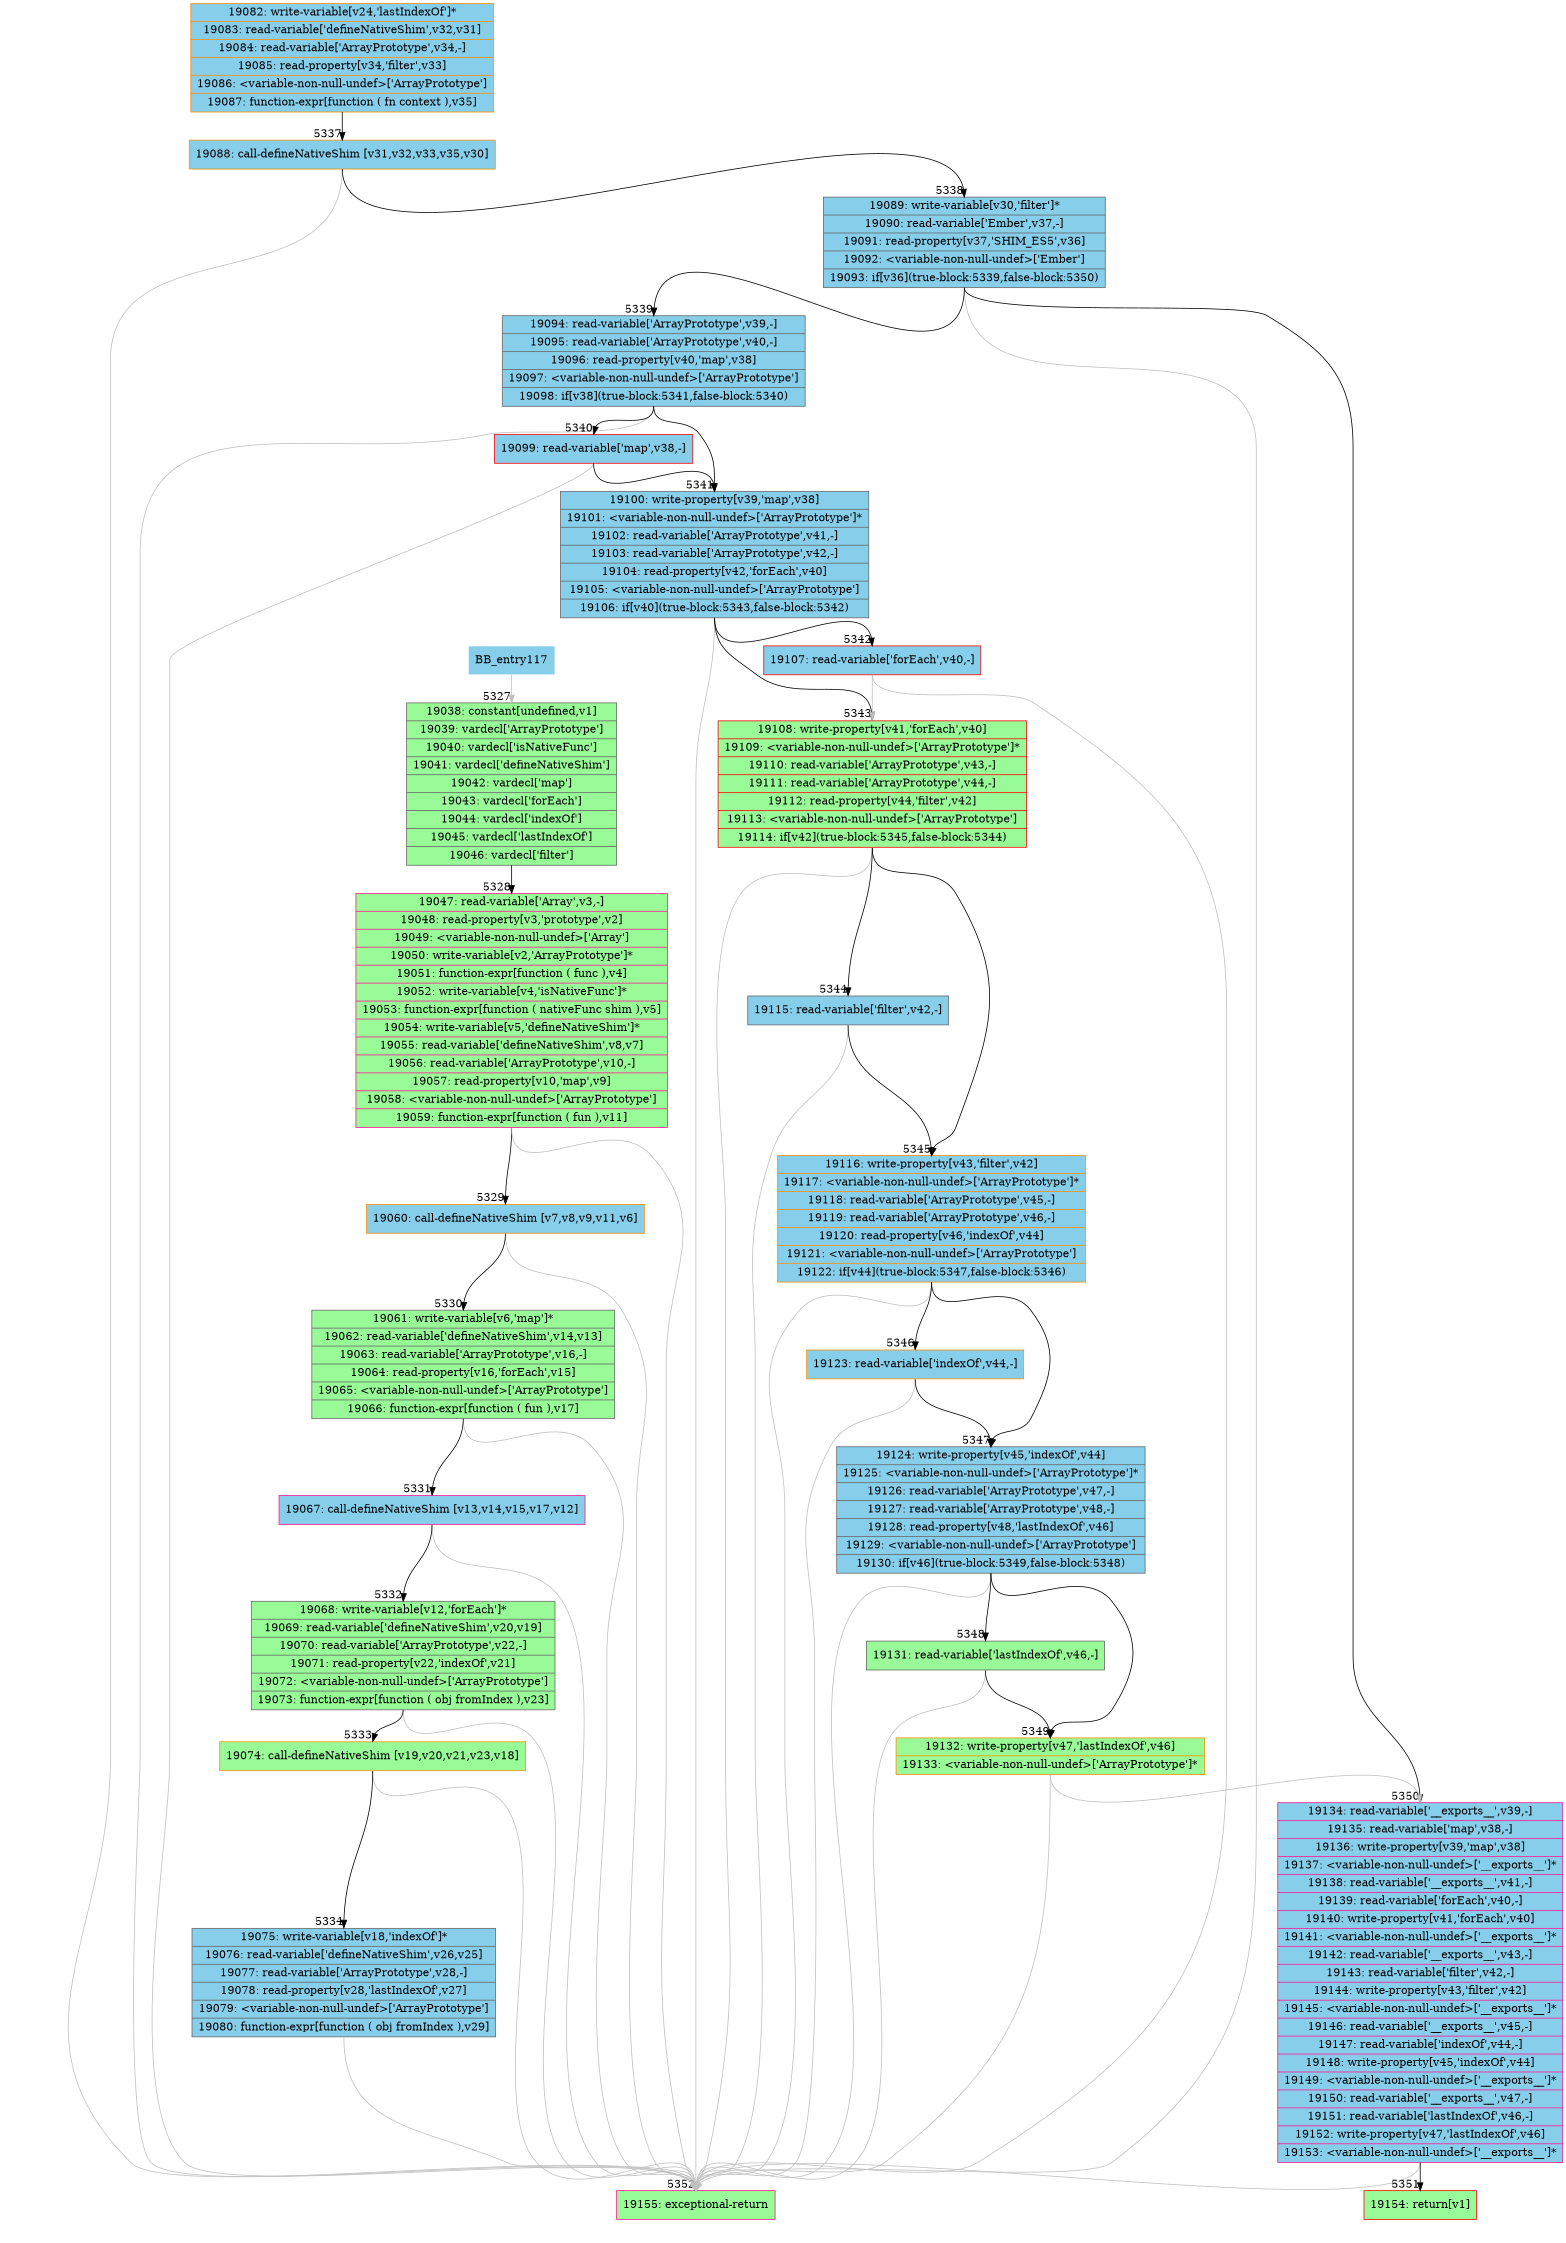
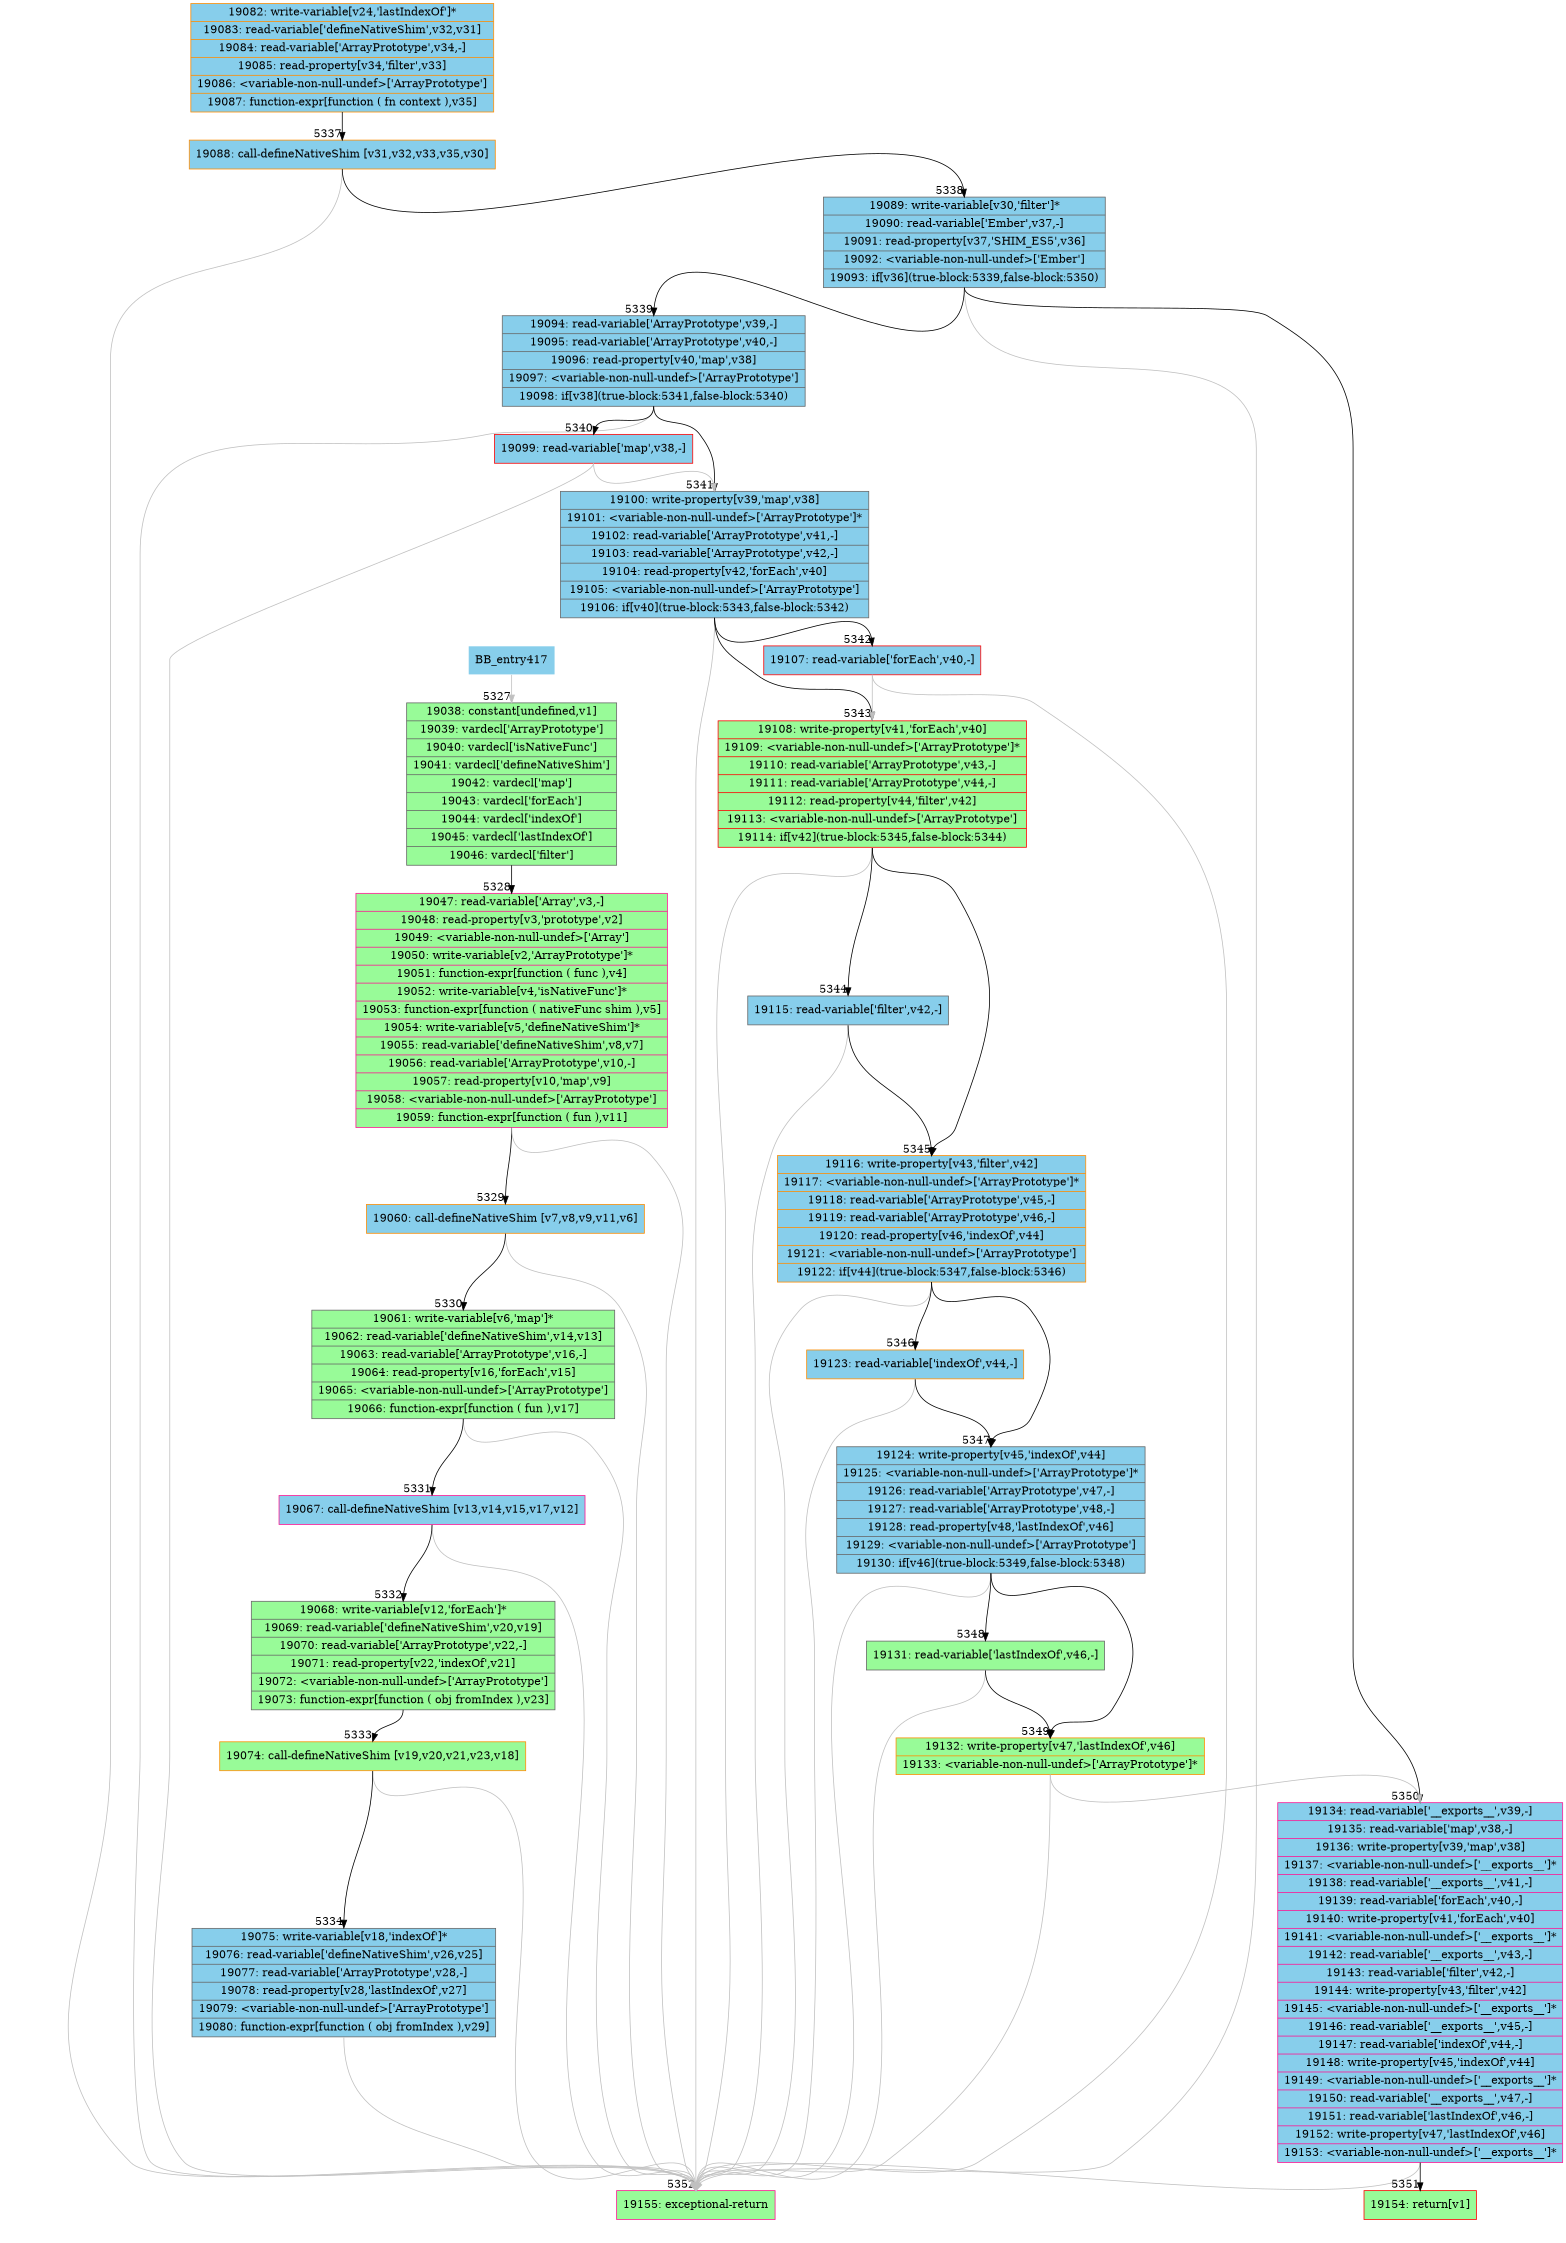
edge "19099: read-variable['map',v38,-]" -> "19100: write-property[v39,'map',v38]": color black -> gray
node "BB_entry117": label "BB_entry117" -> "BB_entry417"
edge "19068: write-variable[v12,'forEach']*" -> "19155: exceptional-return": removed
